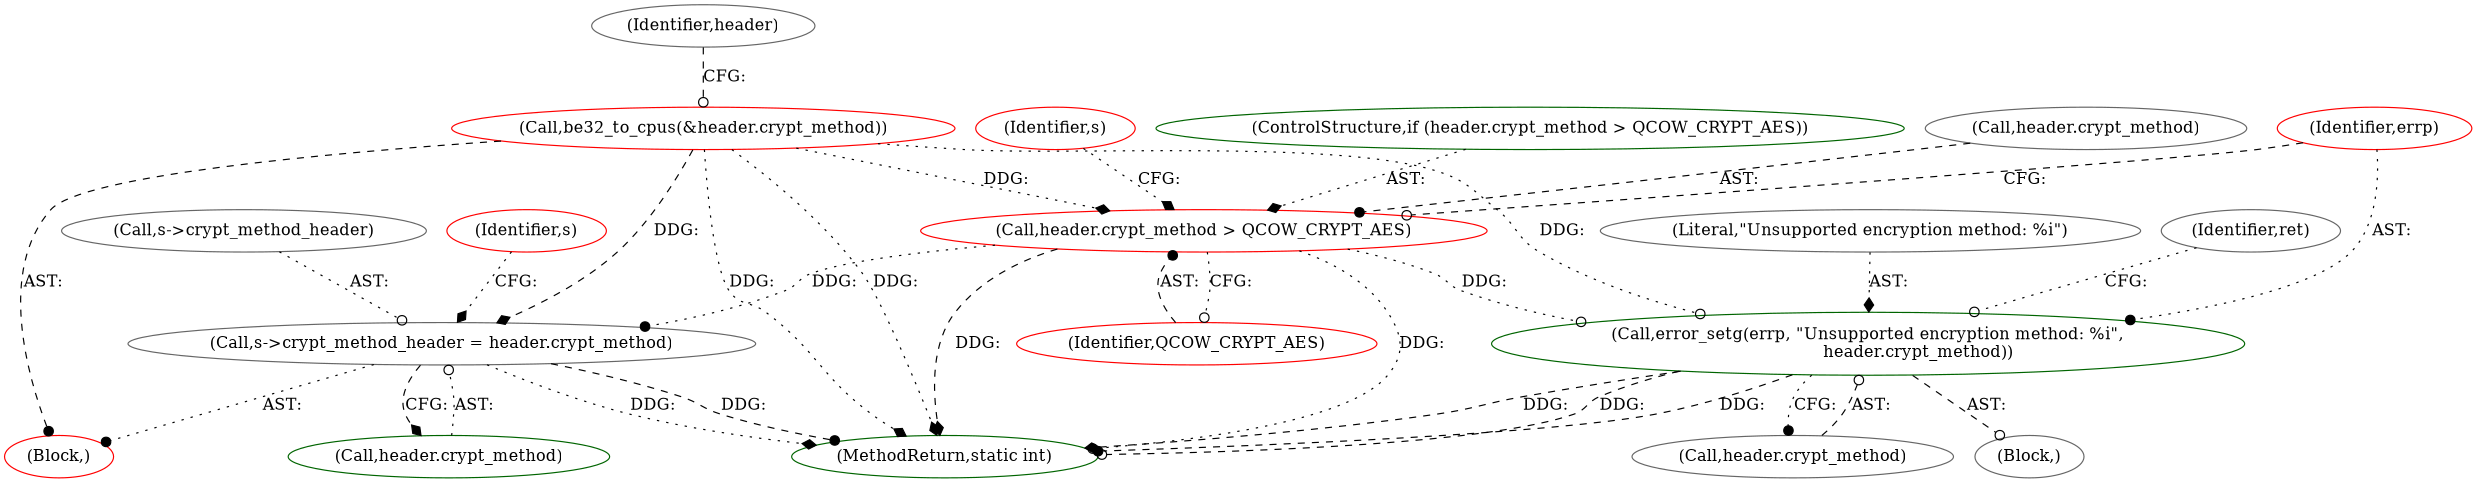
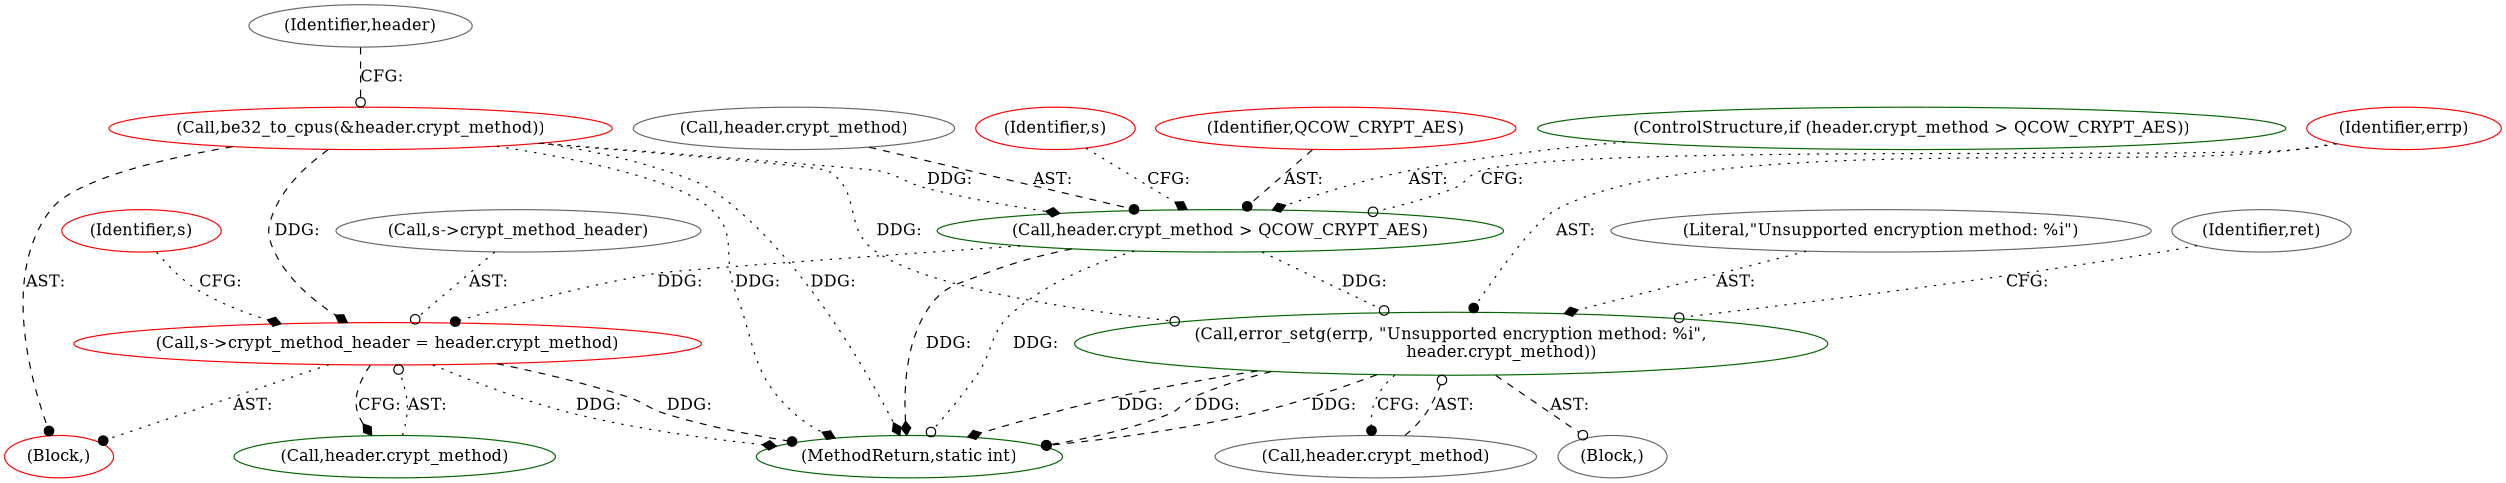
edge "(Identifier,errp)" -> "(Call,header.crypt_method > QCOW_CRYPT_AES)": style dashed -> dotted
node "(Call,header.crypt_method > QCOW_CRYPT_AES)": color red -> darkgreen
edge "(Call,header.crypt_method > QCOW_CRYPT_AES)" -> "(Identifier,QCOW_CRYPT_AES)": removed, label "CFG:"
node "(Call,s->crypt_method_header = header.crypt_method)": color gray40 -> red
